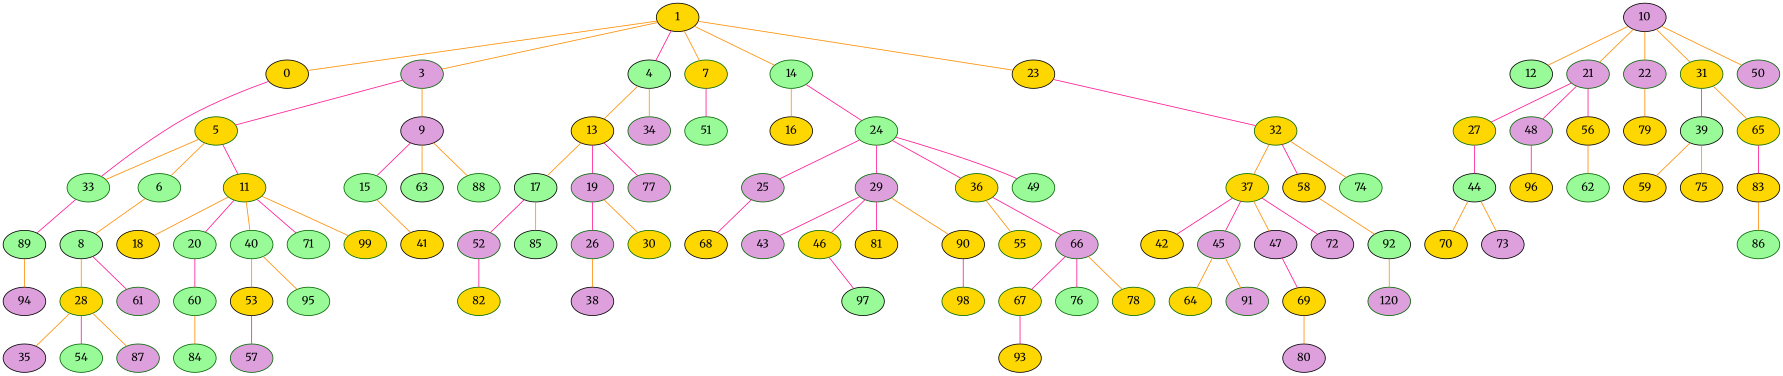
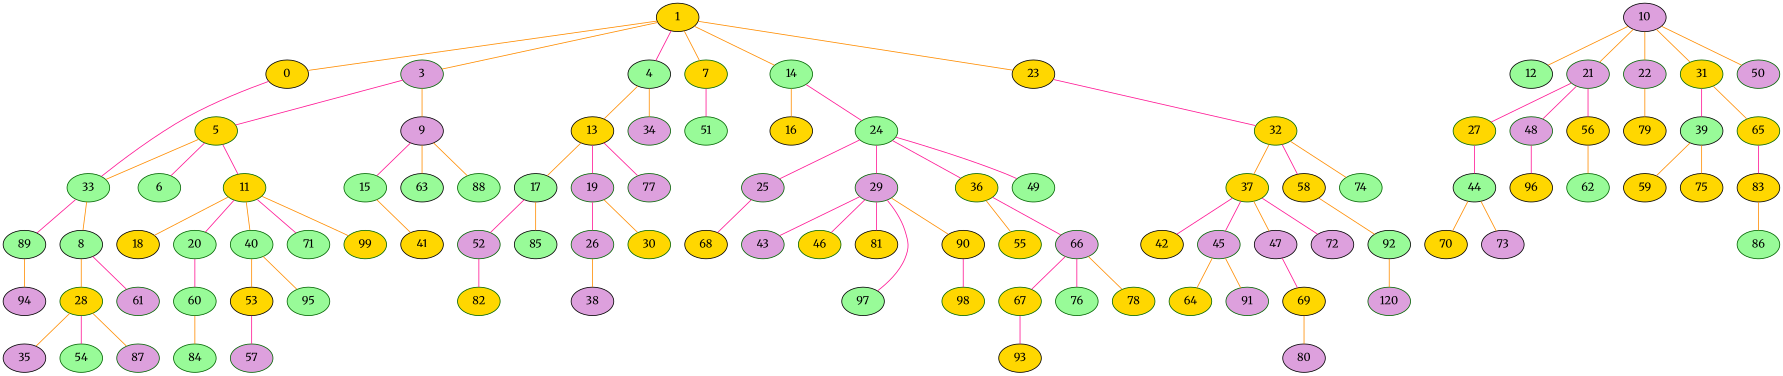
edge "5" -- "6": color darkorange -> deeppink
edge "6" -- "8": now "33" -- "8"
edge "46" -- "97": now "29" -- "97"
